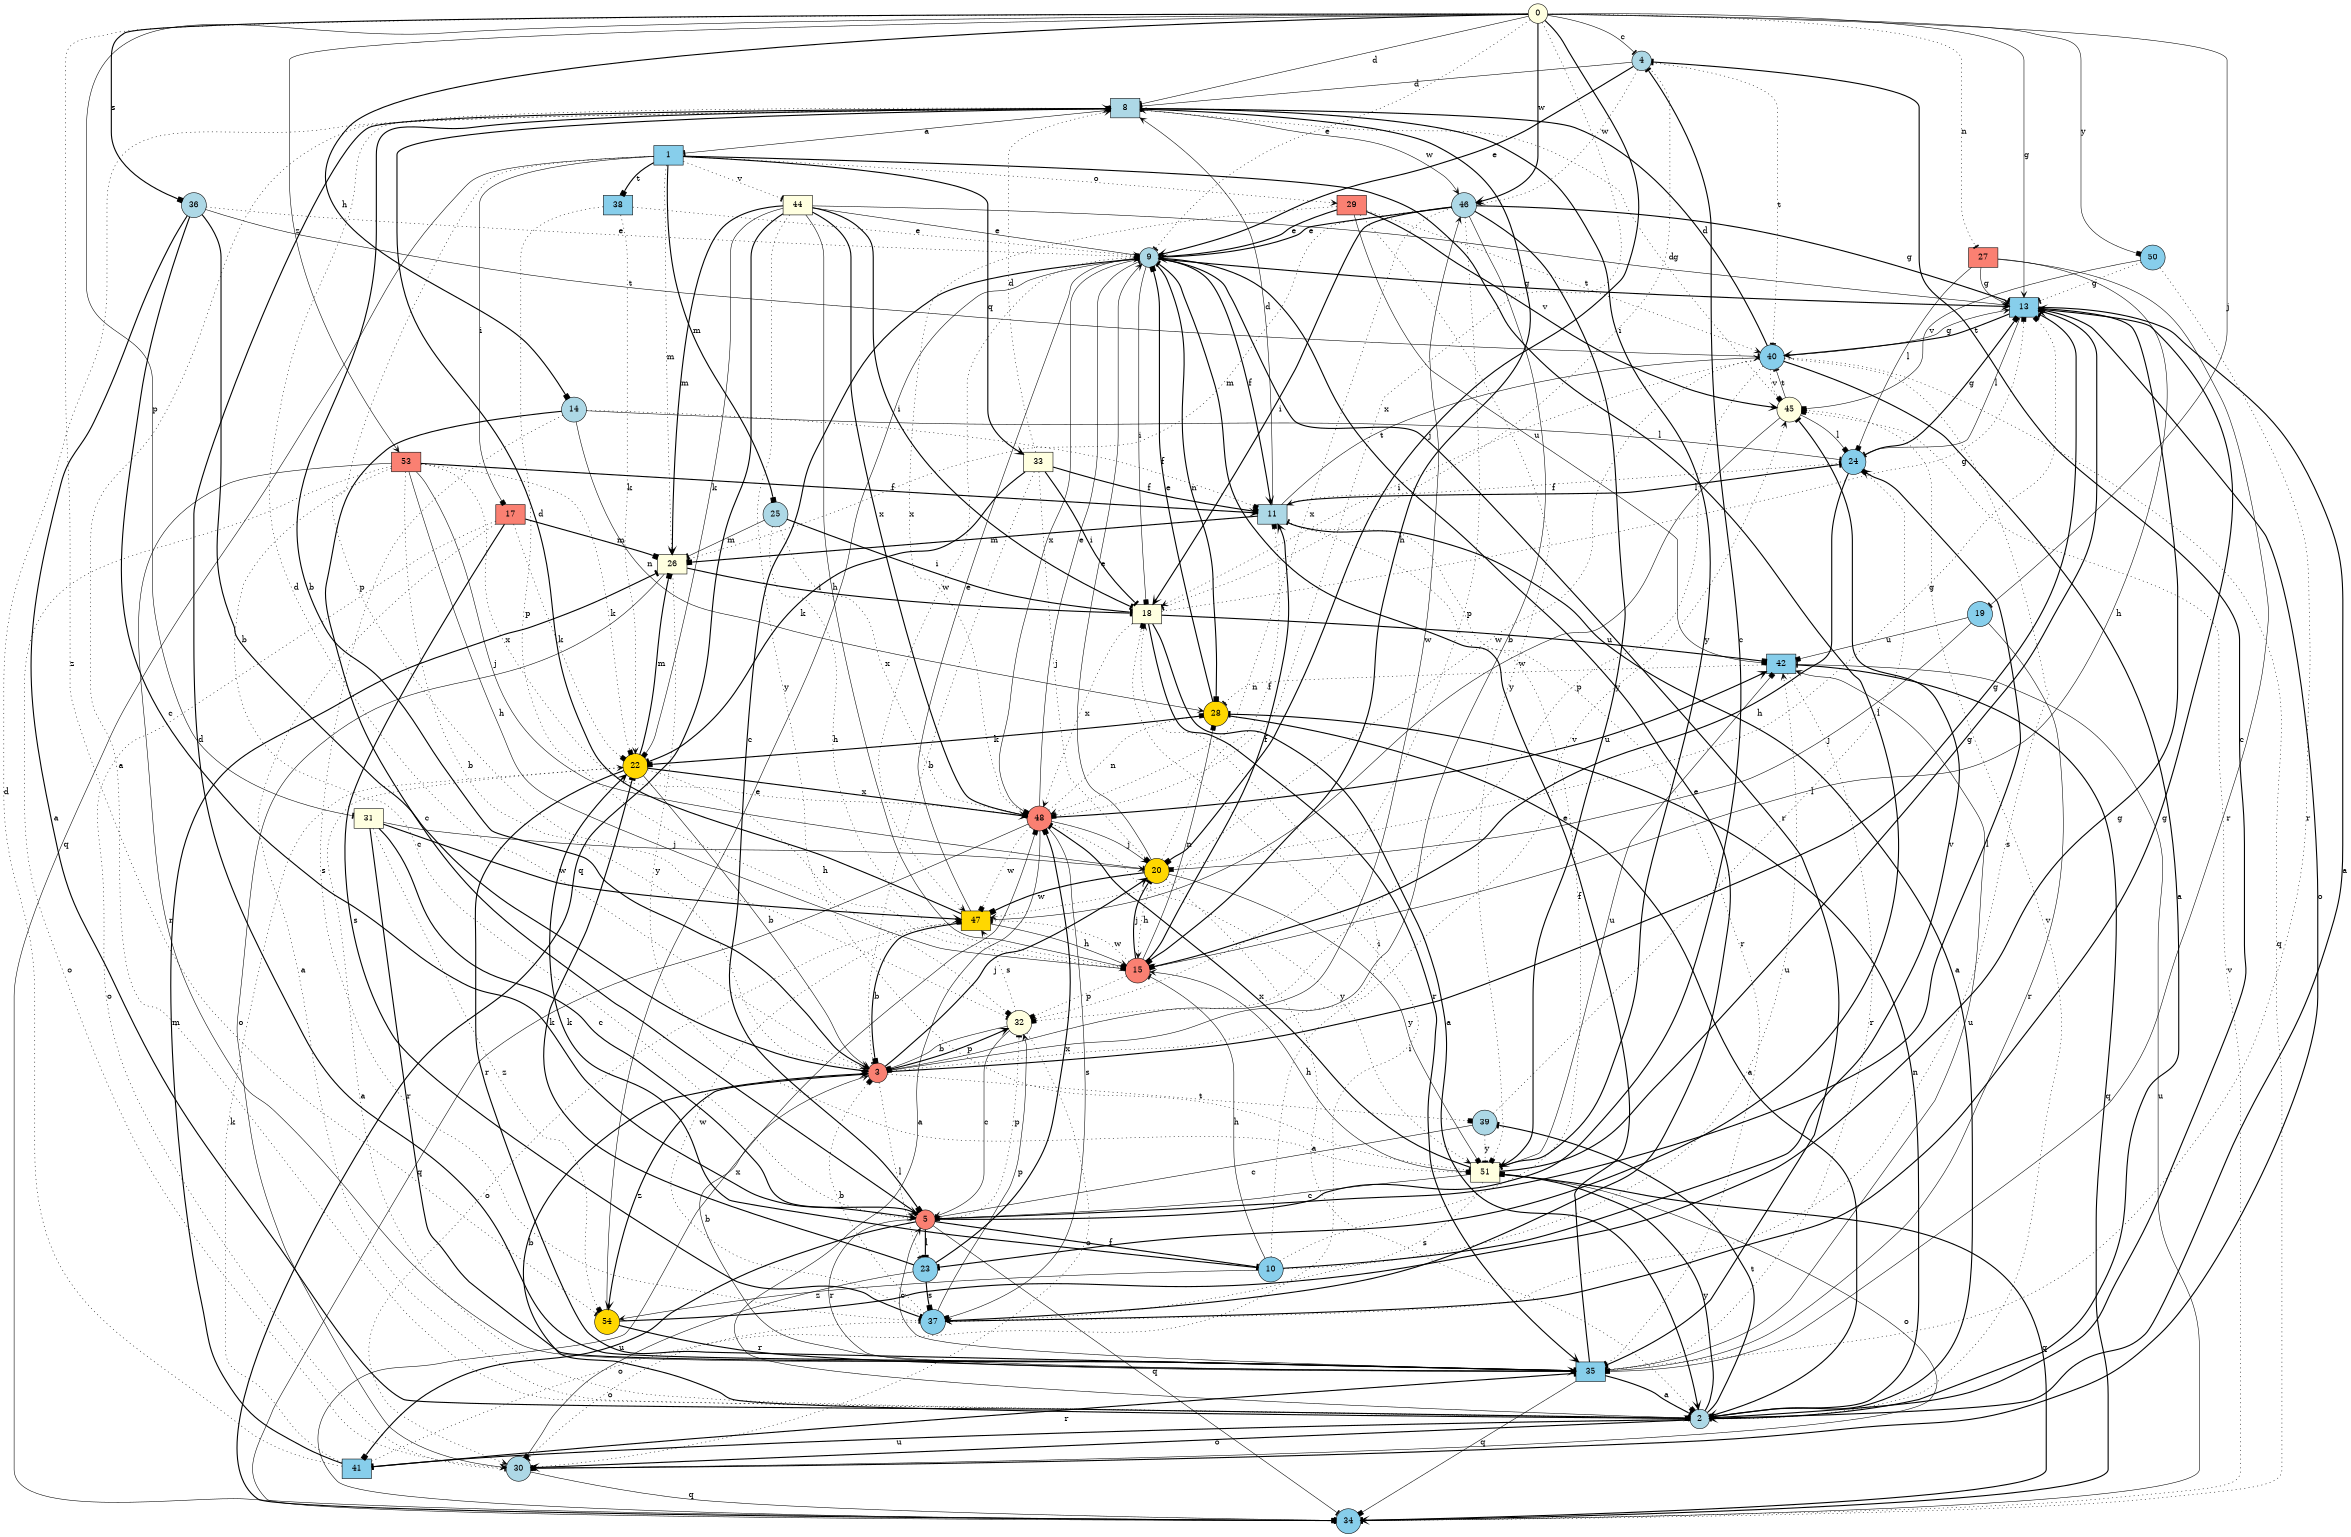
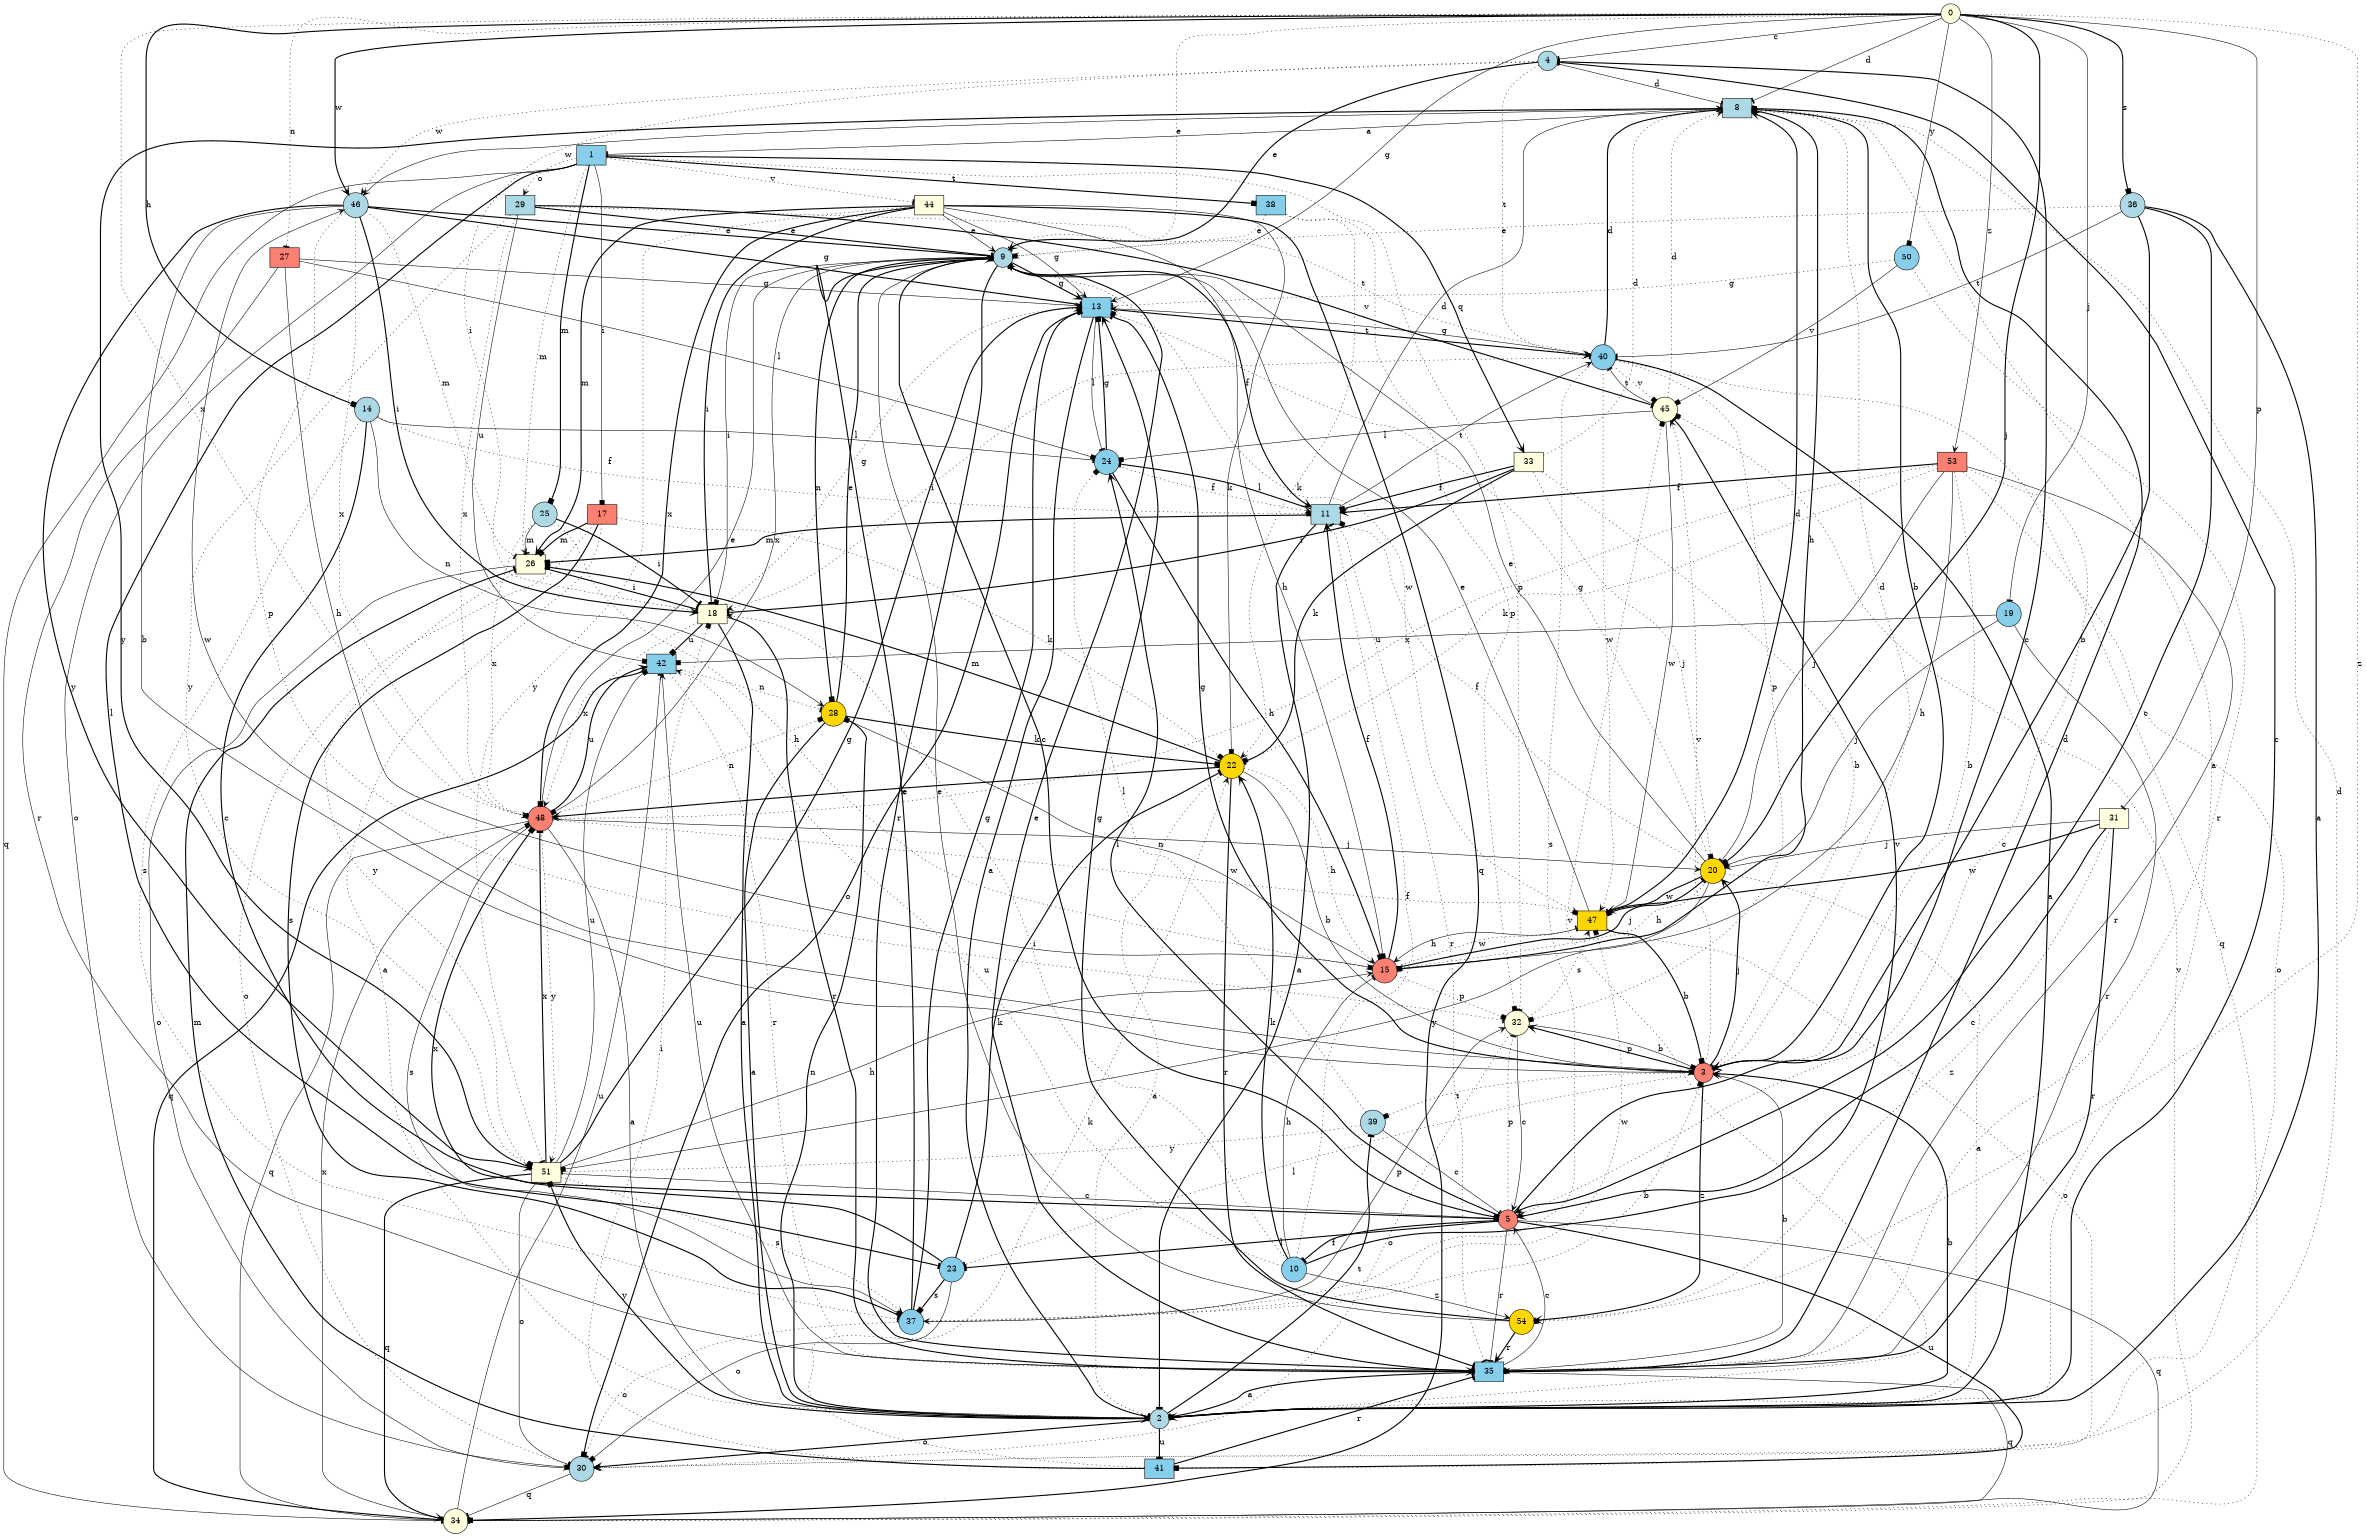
node "29": fillcolor salmon -> lightblue
edge "29" -> "45": arrowhead vee -> tee
edge "1" -> "30": added, label "o"
node "34": fillcolor skyblue -> lightyellow
